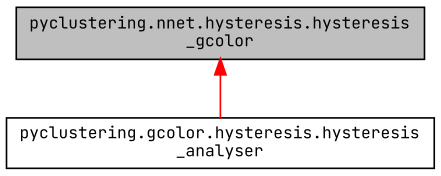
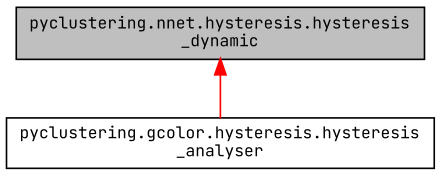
node "pyclustering.nnet.hysteresis.hysteresis _gcolor": label "pyclustering.nnet.hysteresis.hysteresis _gcolor" -> "pyclustering.nnet.hysteresis.hysteresis _dynamic"
